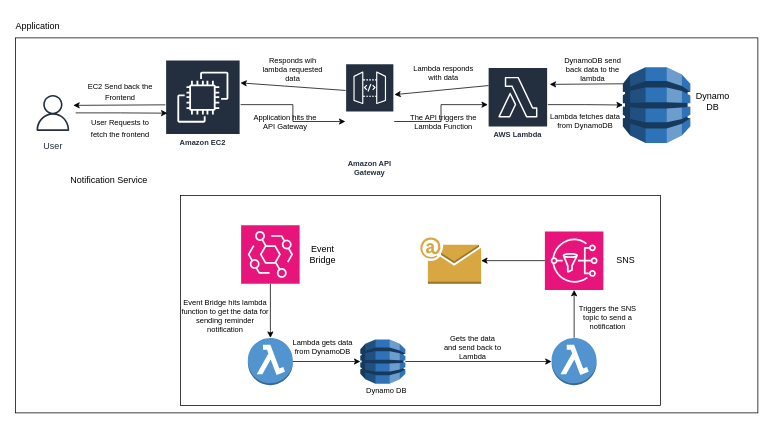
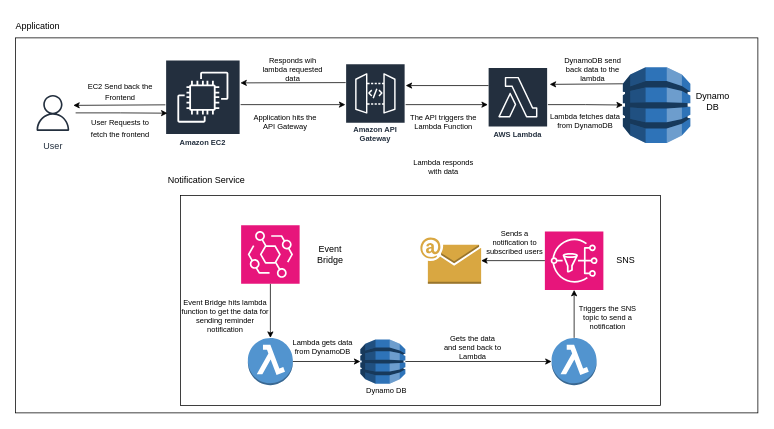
node "Lambda responds with data": moved (444, 73) -> (444, 167)
node "Amazon API Gateway": size 49x116 -> 60x83
node "Notification Service": moved (109, 180) -> (207, 180)
node "Sends a notification to subscribed users": added
node "Event Bridge": moved (323, 254) -> (330, 254)
